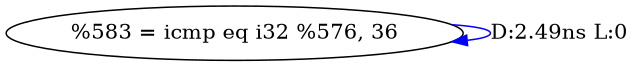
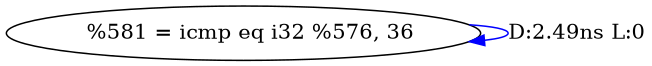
node "%583 = icmp eq i32 %576, 36": label "%583 = icmp eq i32 %576, 36" -> "%581 = icmp eq i32 %576, 36"
